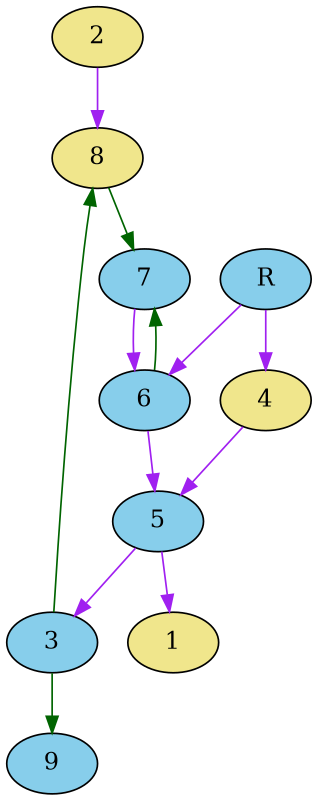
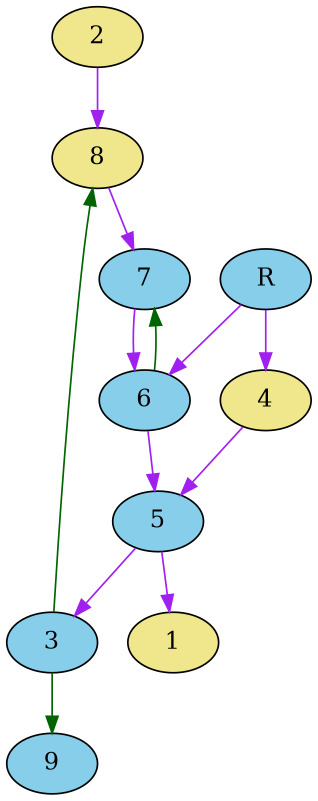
edge "8" -> "7": color darkgreen -> purple
